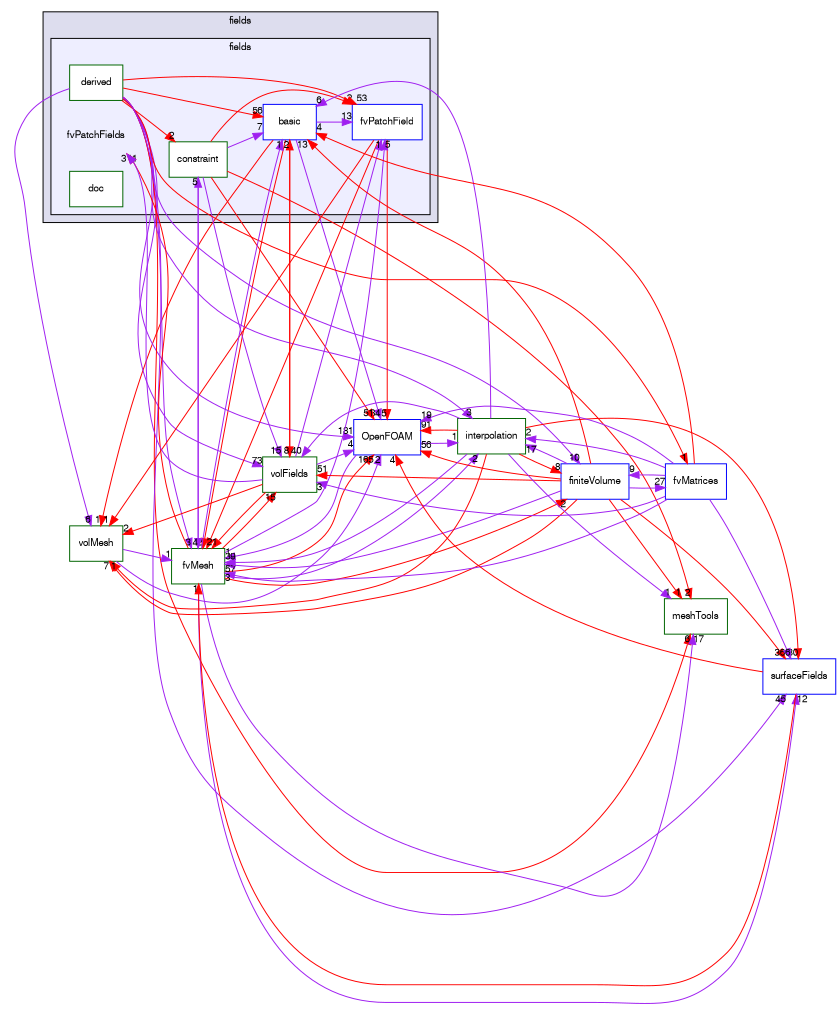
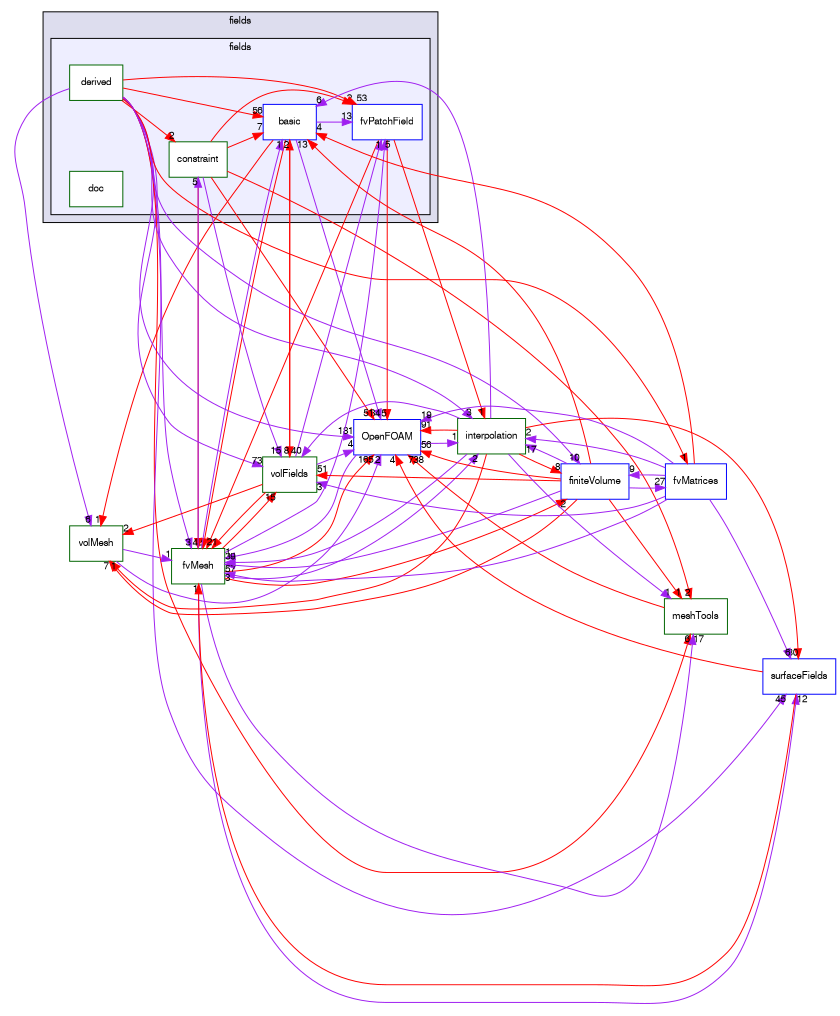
node "fvPatchFields": removed
edge "constraint" -> "basic": color purple -> red
edge "fvPatchField" -> "volMesh": now "fvPatchField" -> "interpolation"
edge "constraint" -> "fvMesh": color purple -> red
edge "meshTools" -> "OpenFOAM": added
edge "finiteVolume" -> "surfaceFields": removed
